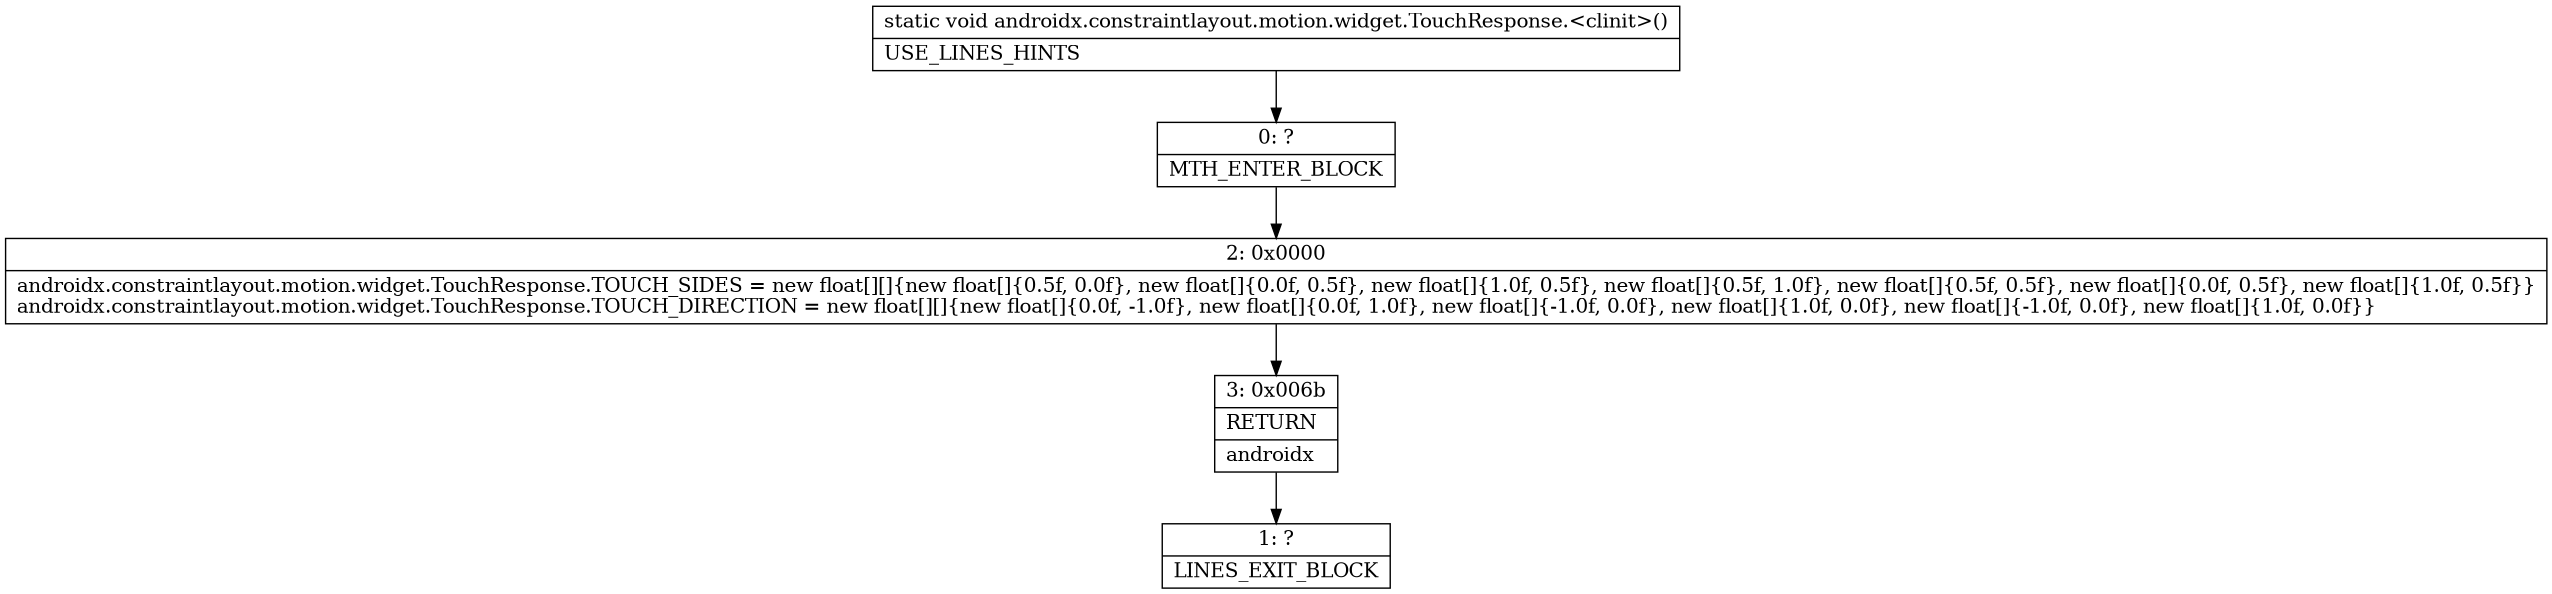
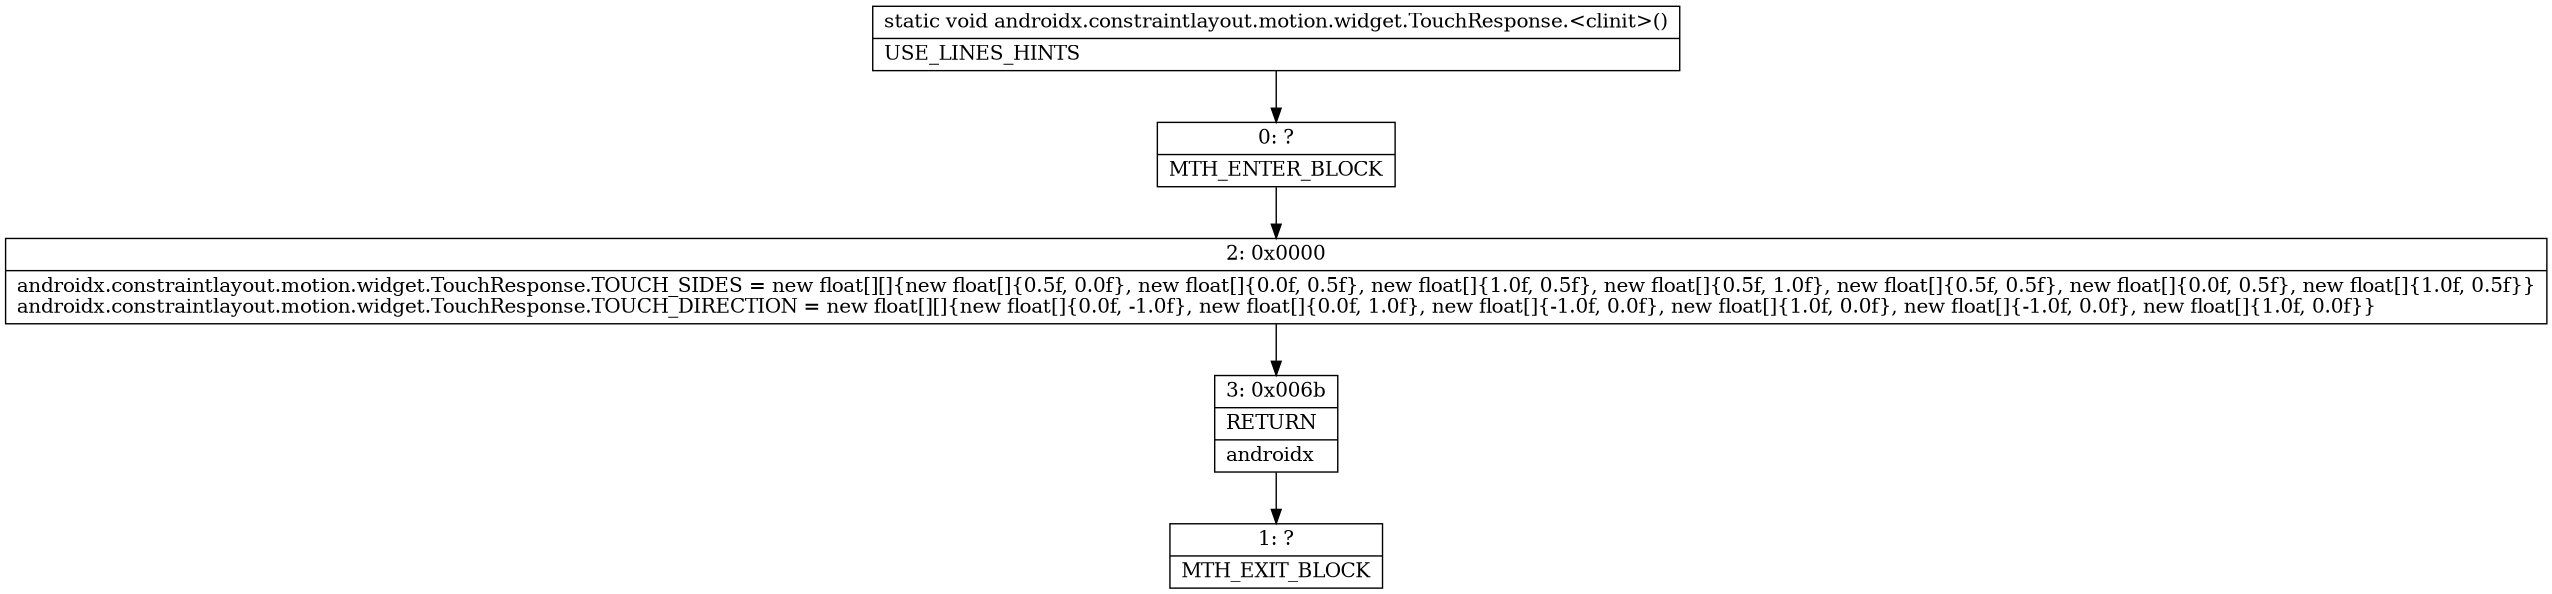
node "1: ?": text "LINES_EXIT_BLOCK" -> "MTH_EXIT_BLOCK"
